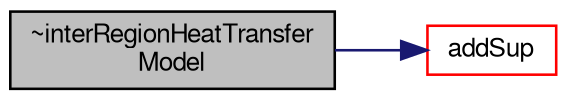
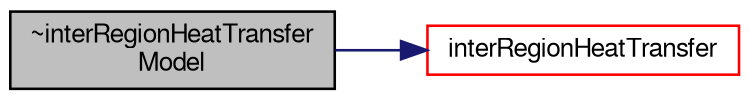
node "addSup": label "addSup" -> "interRegionHeatTransfer"
